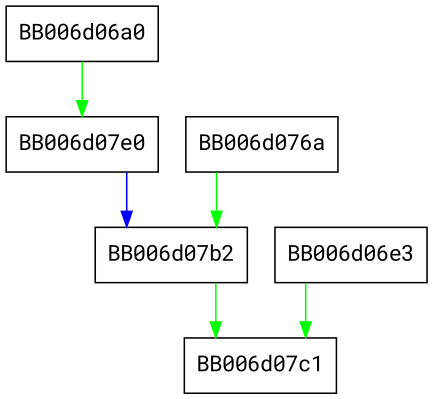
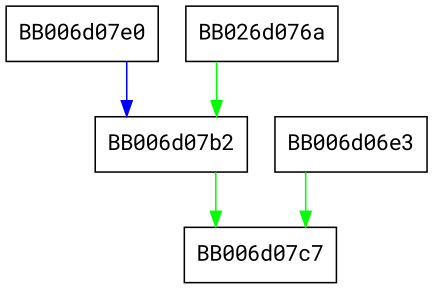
node "BB006d06a0": removed
node "BB006d076a": label "BB006d076a" -> "BB026d076a"
node "BB006d07c1": label "BB006d07c1" -> "BB006d07c7"
